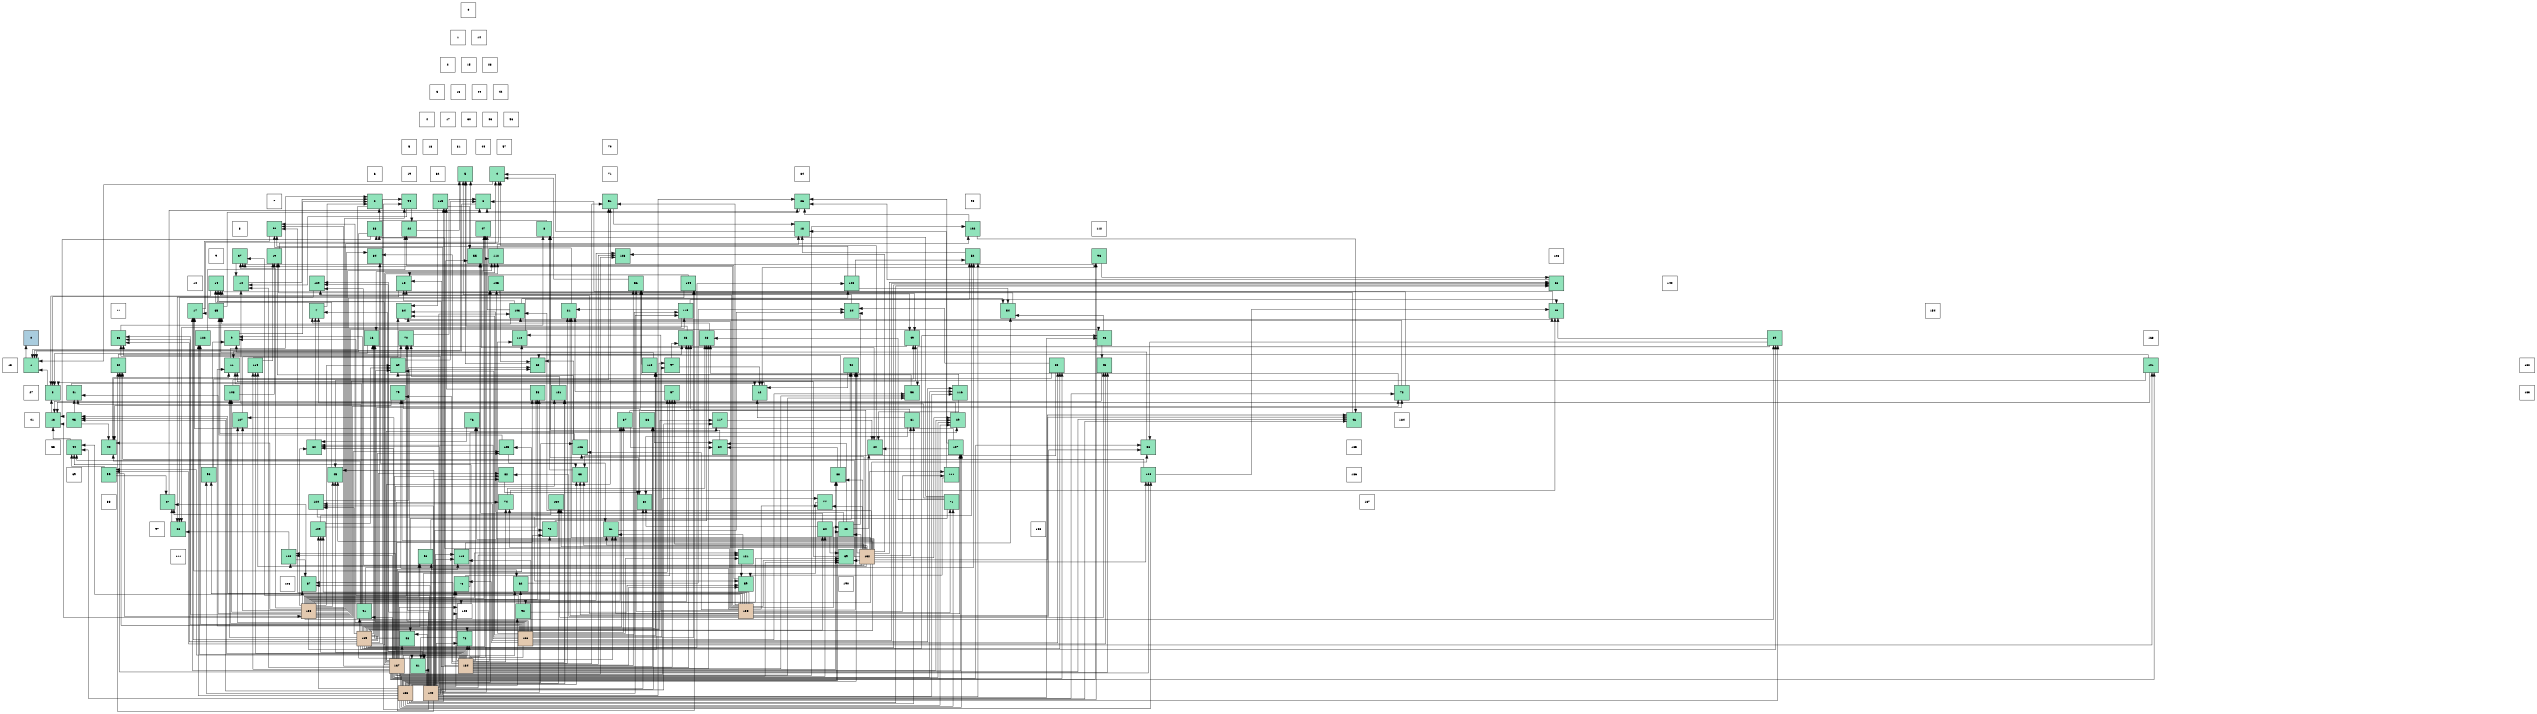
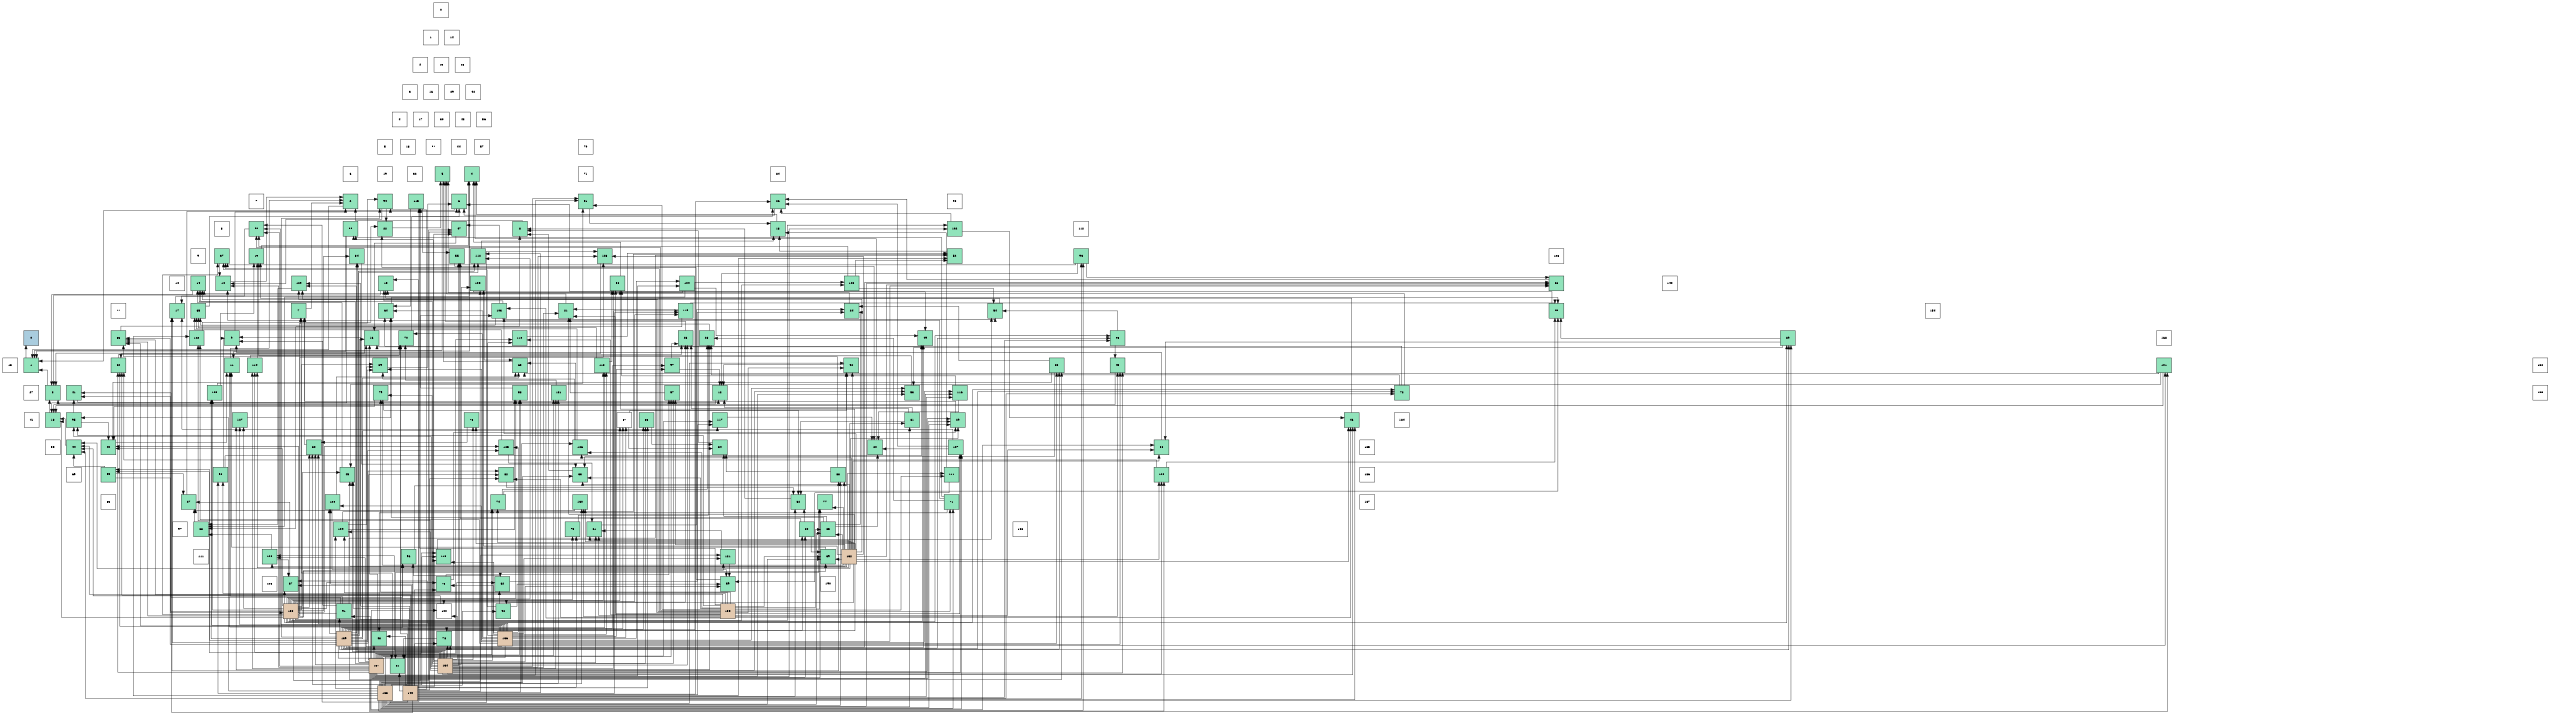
edge "123" -> "60": added
node "87": fillcolor #91e3bb -> #ffffff
edge "136" -> "73": removed
edge "139" -> "49": added
